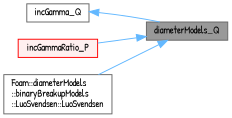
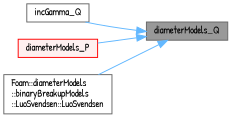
edge "diameterModels_Q" -> "incGamma_Q": reversed
node "incGammaRatio_P": label "incGammaRatio_P" -> "diameterModels_P"
